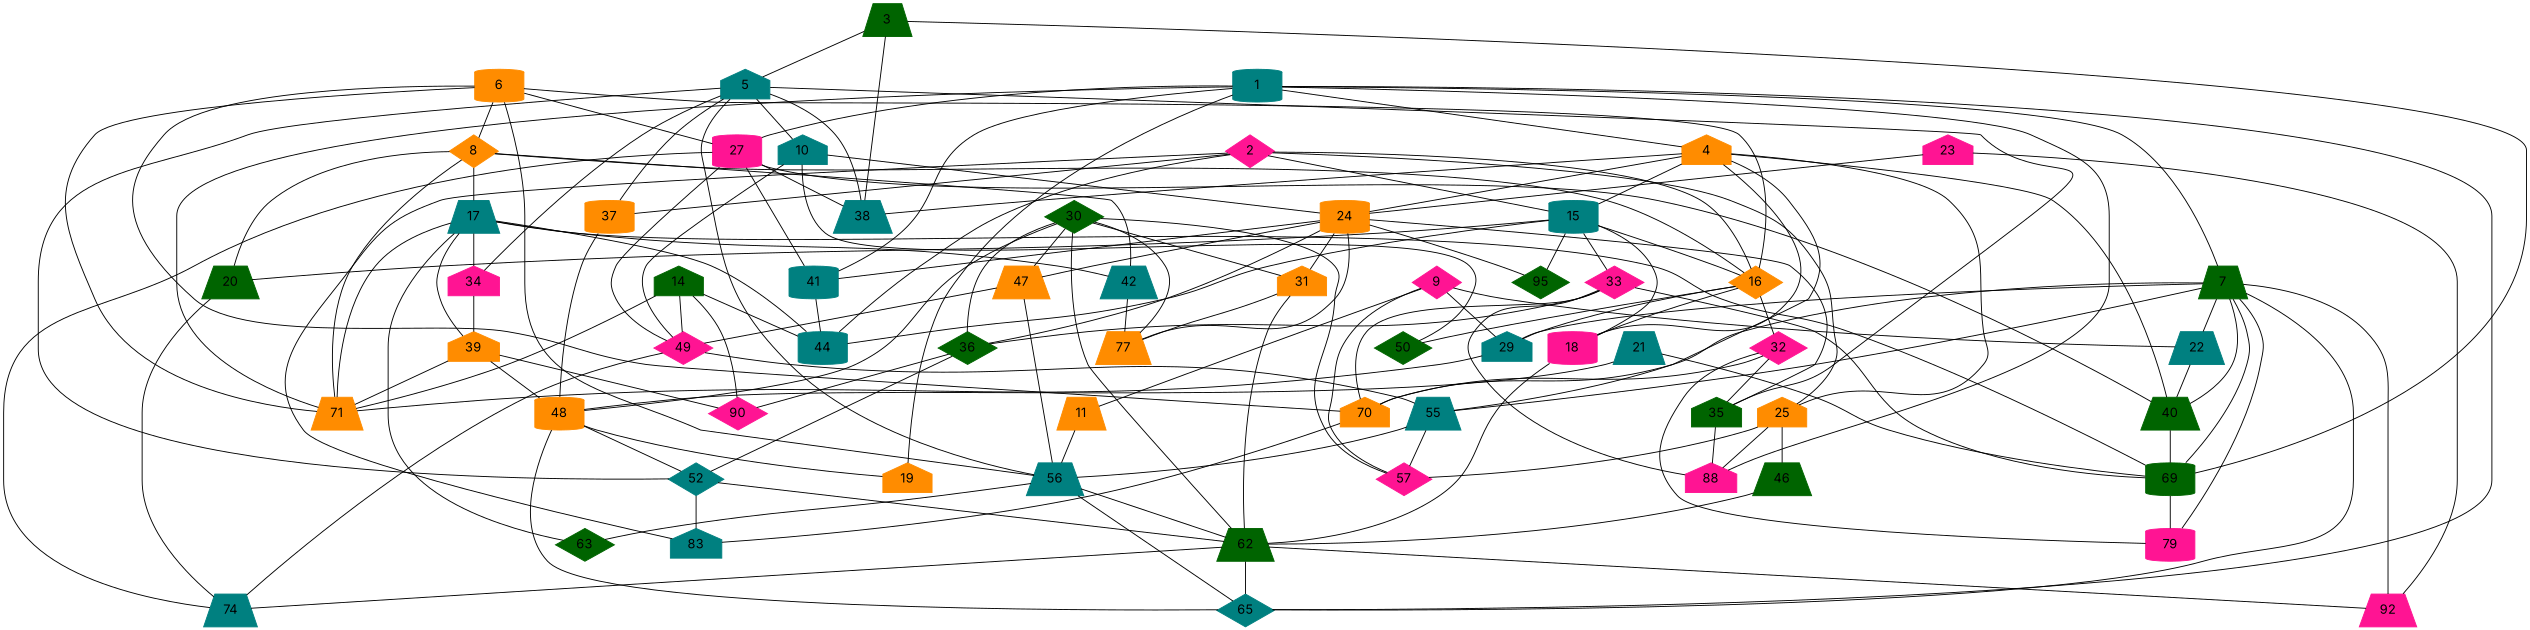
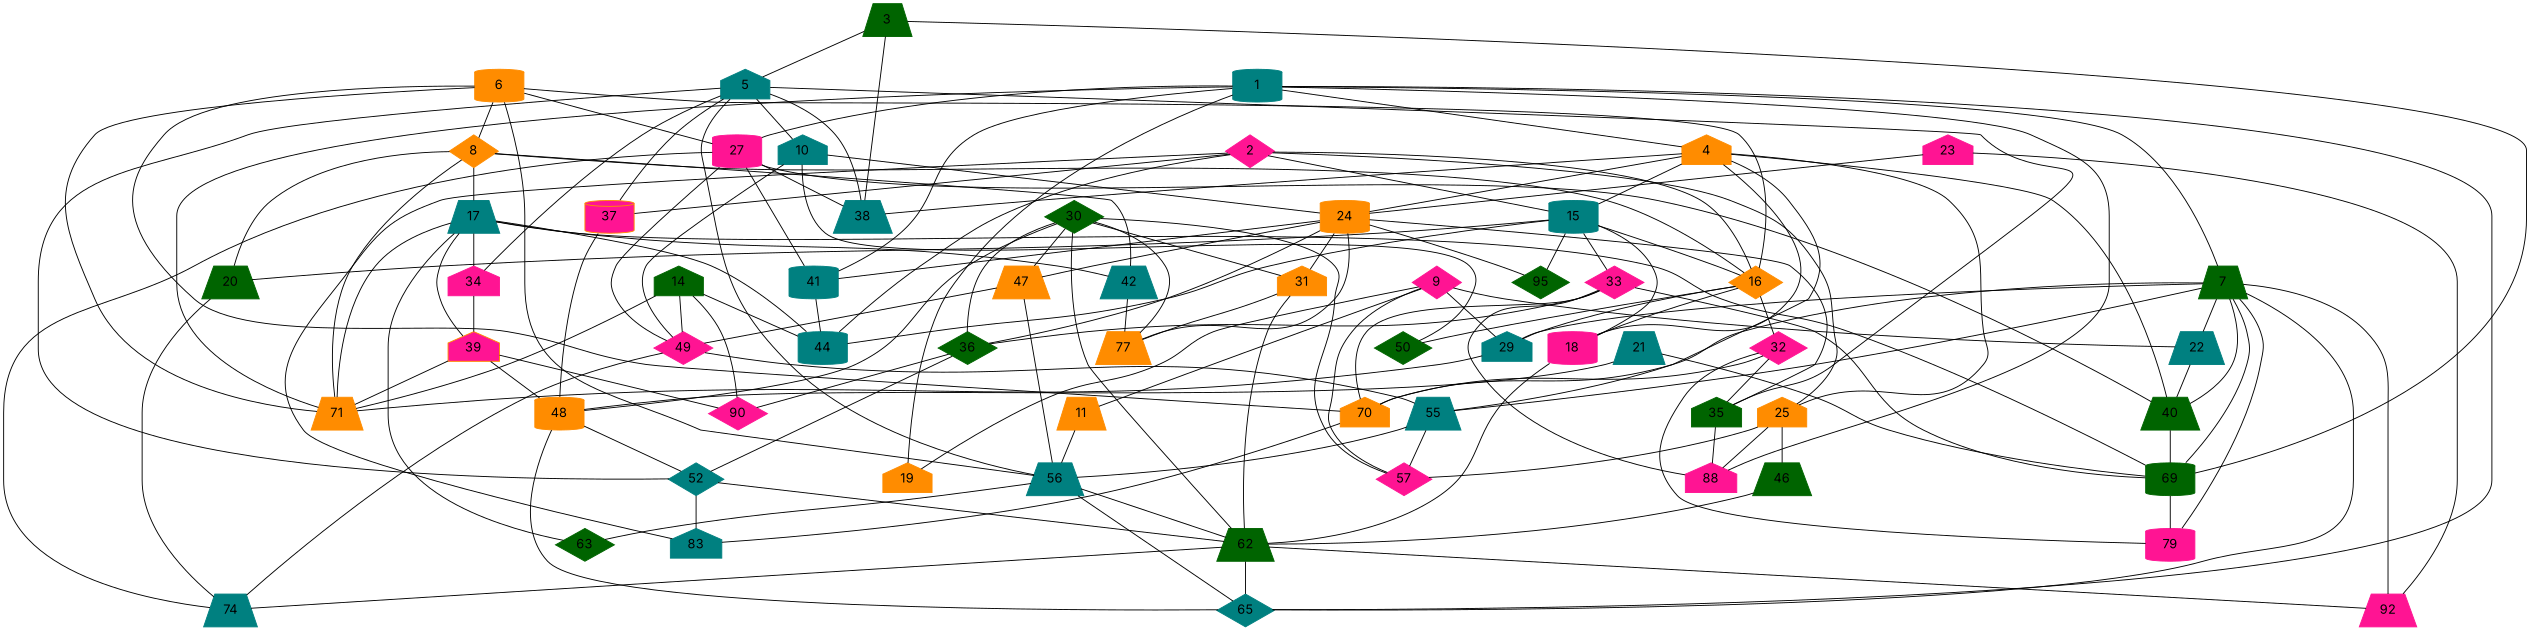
node "37": fillcolor darkorange -> deeppink
node "39": fillcolor darkorange -> deeppink
edge "48" -- "19": now "9" -- "19"
